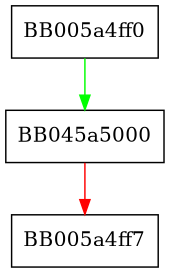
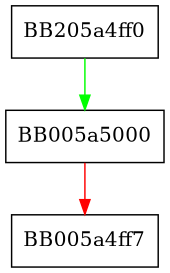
node "BB005a4ff0": label "BB005a4ff0" -> "BB205a4ff0"
node "BB045a5000": label "BB045a5000" -> "BB005a5000"
